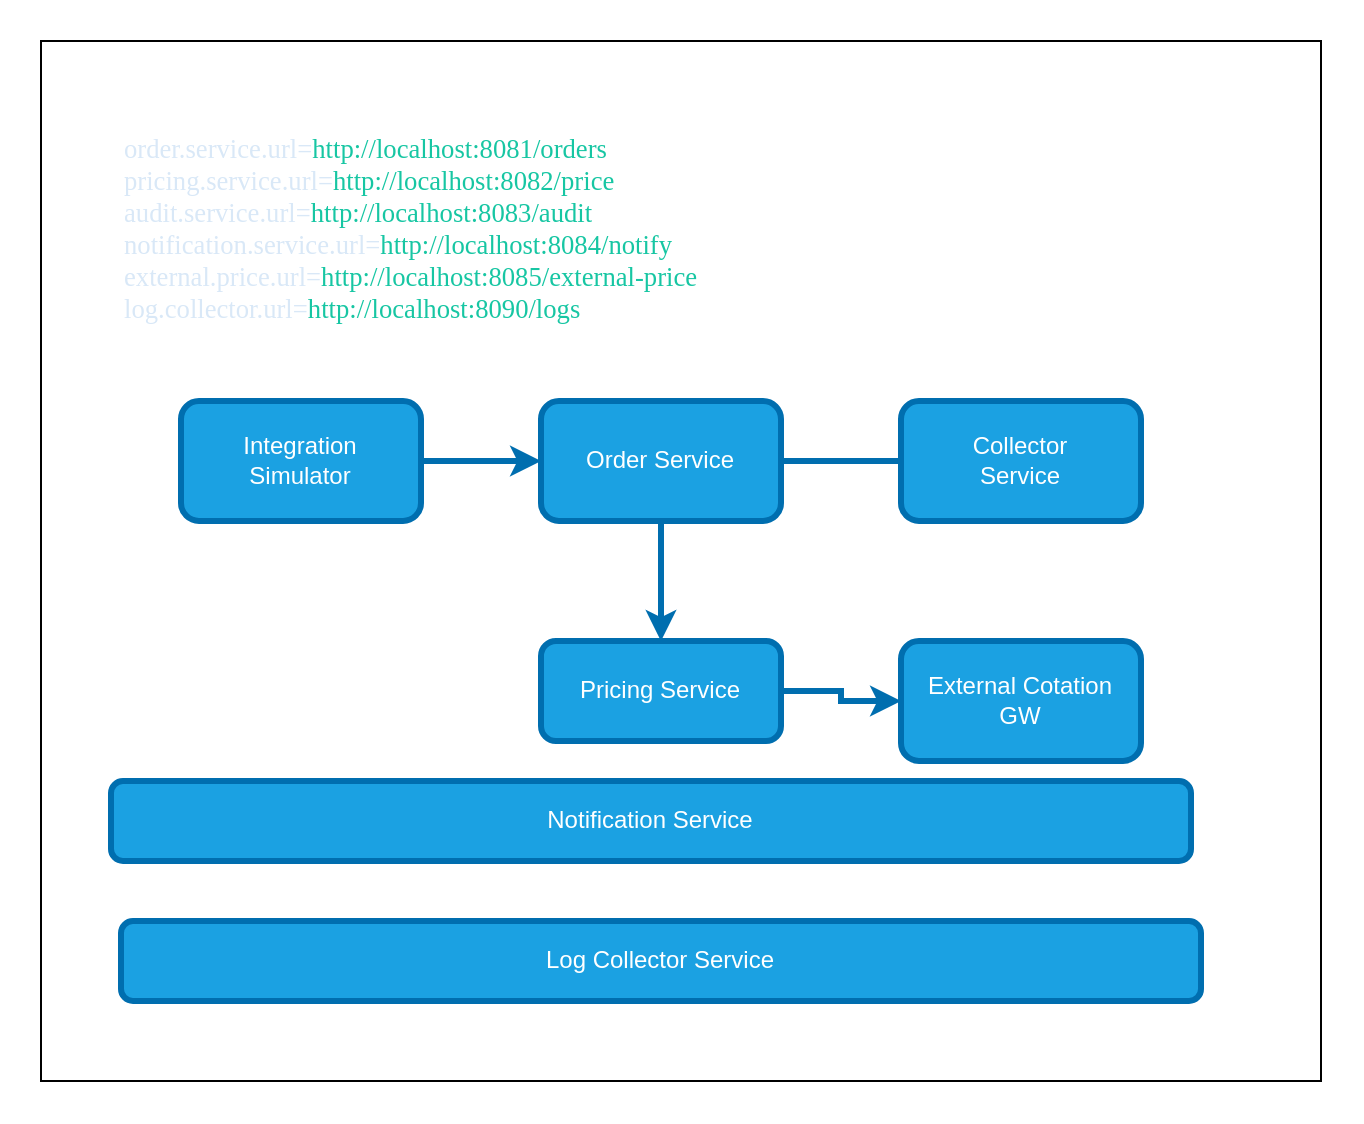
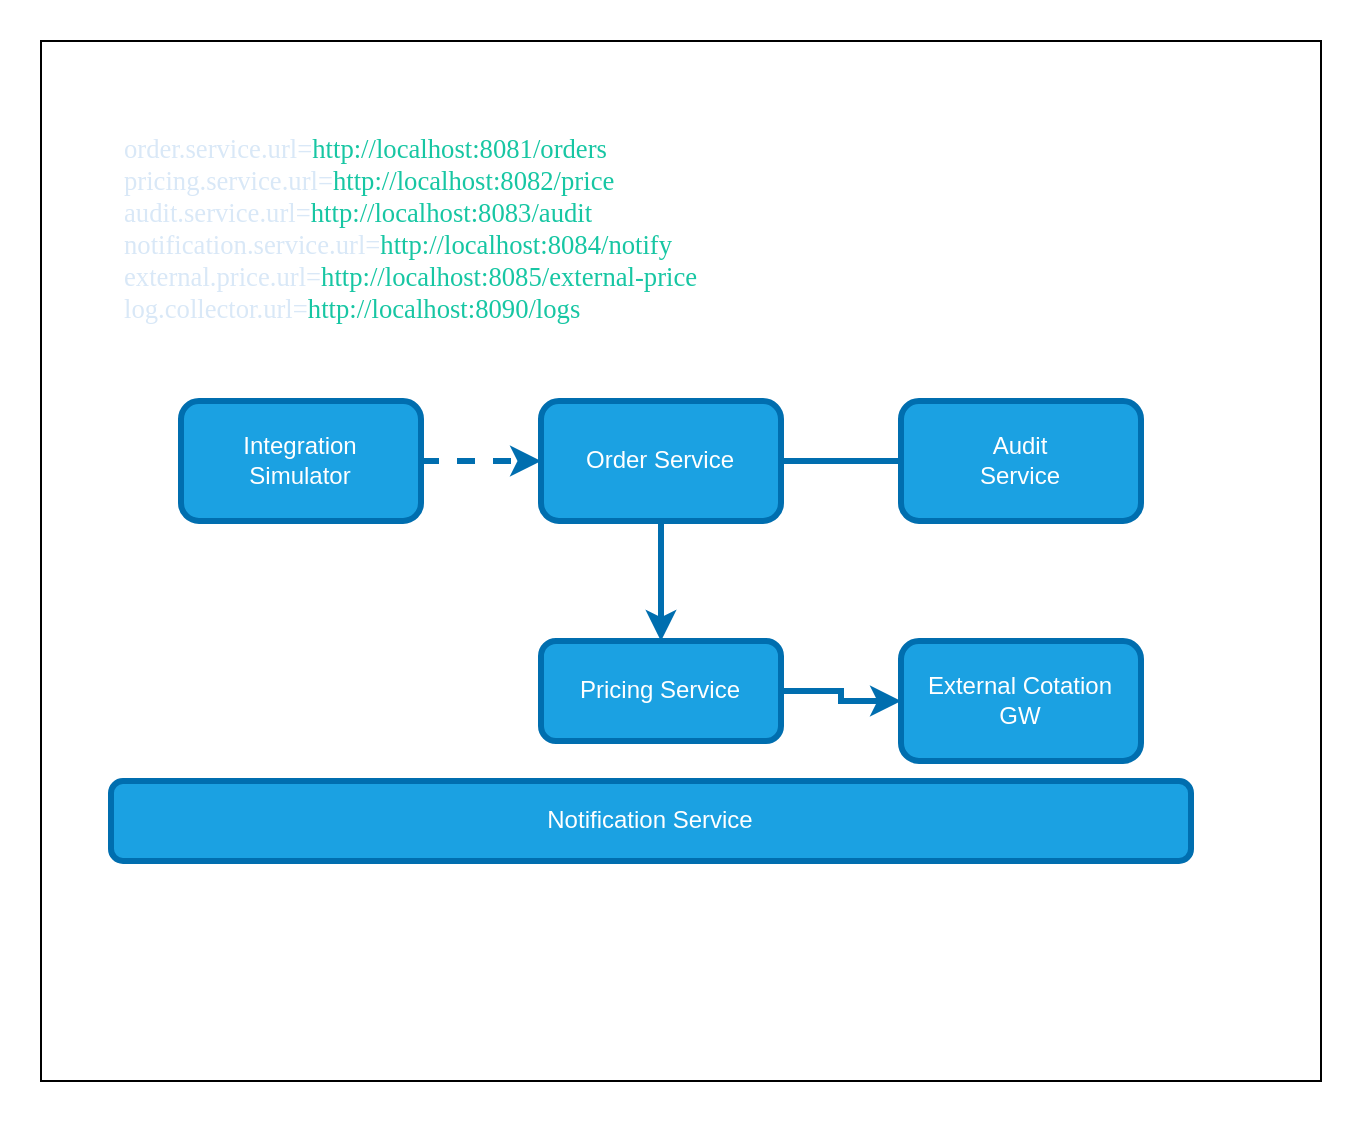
edge "Integration Simulator" -> "Order Service": style solid -> dashed
node "Collector Service": label "Collector Service" -> "Audit Service"
node "Log Collector Service": removed
